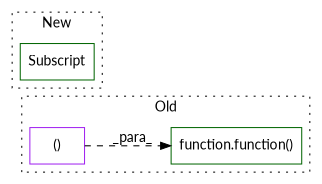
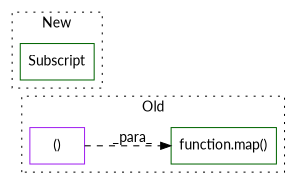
node "function.function()": label "function.function()" -> "function.map()"
